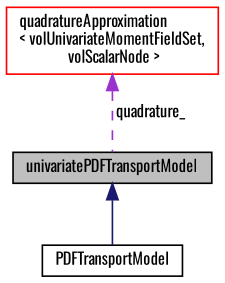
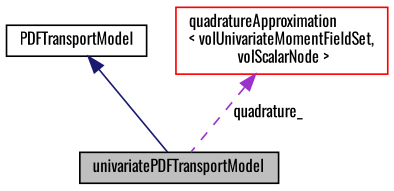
edge "PDFTransportModel" -> "univariatePDFTransportModel": reversed
